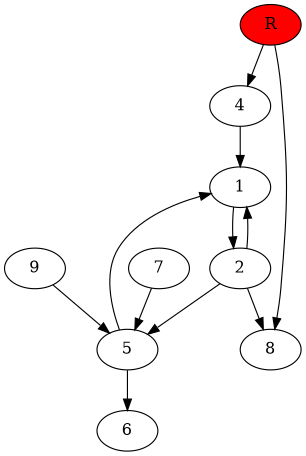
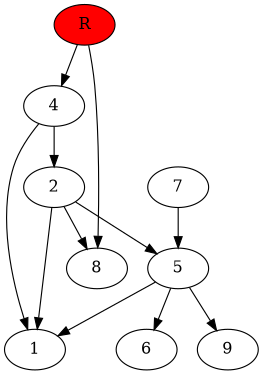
edge "1" -> "2": now "4" -> "2"
edge "9" -> "5": reversed
